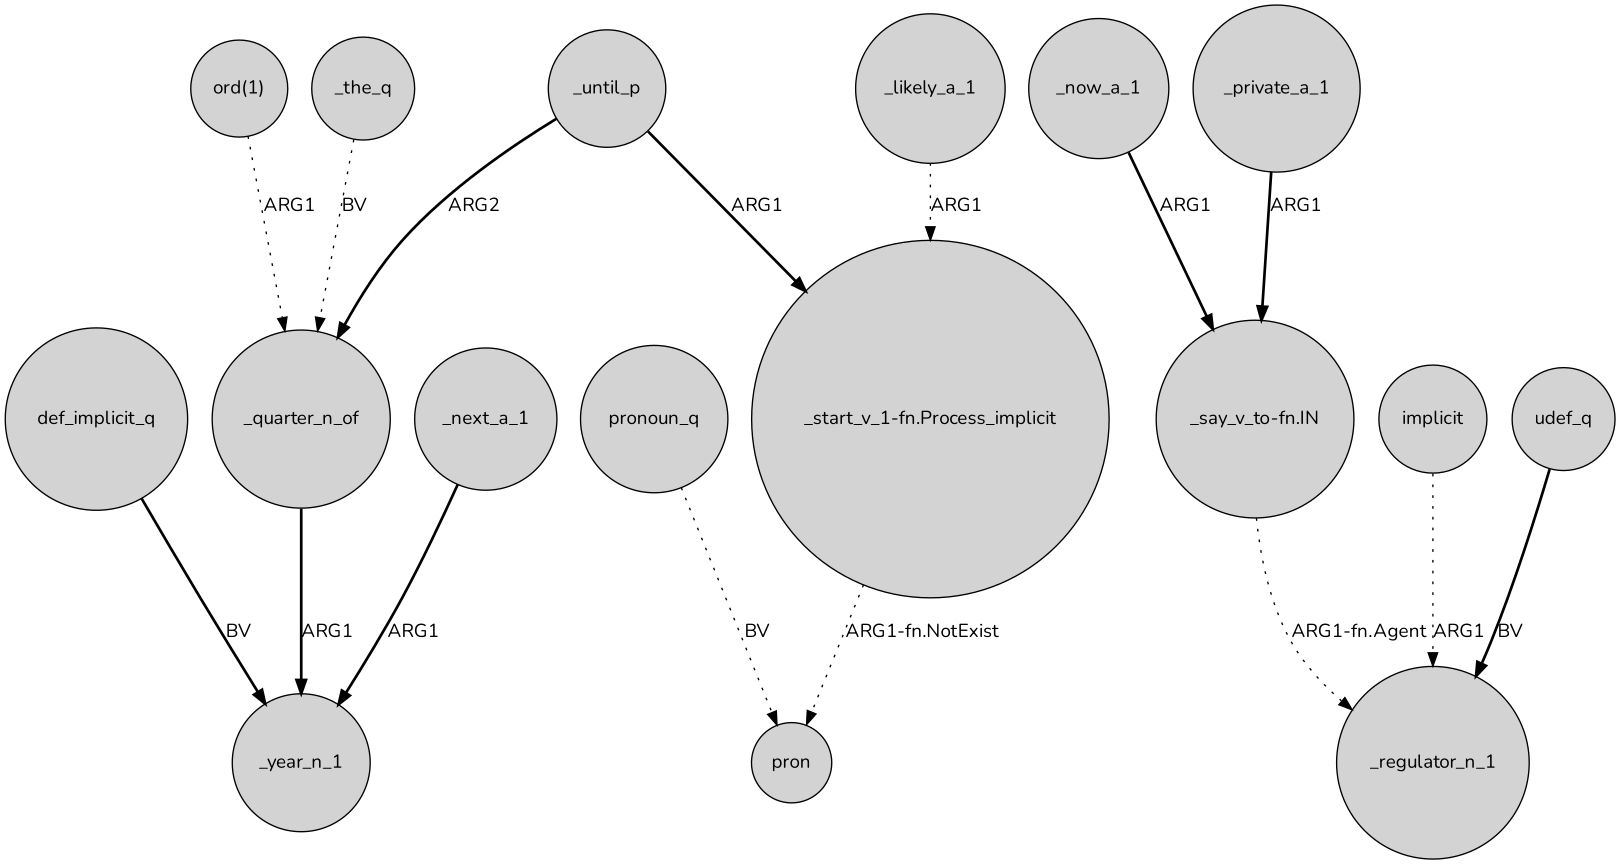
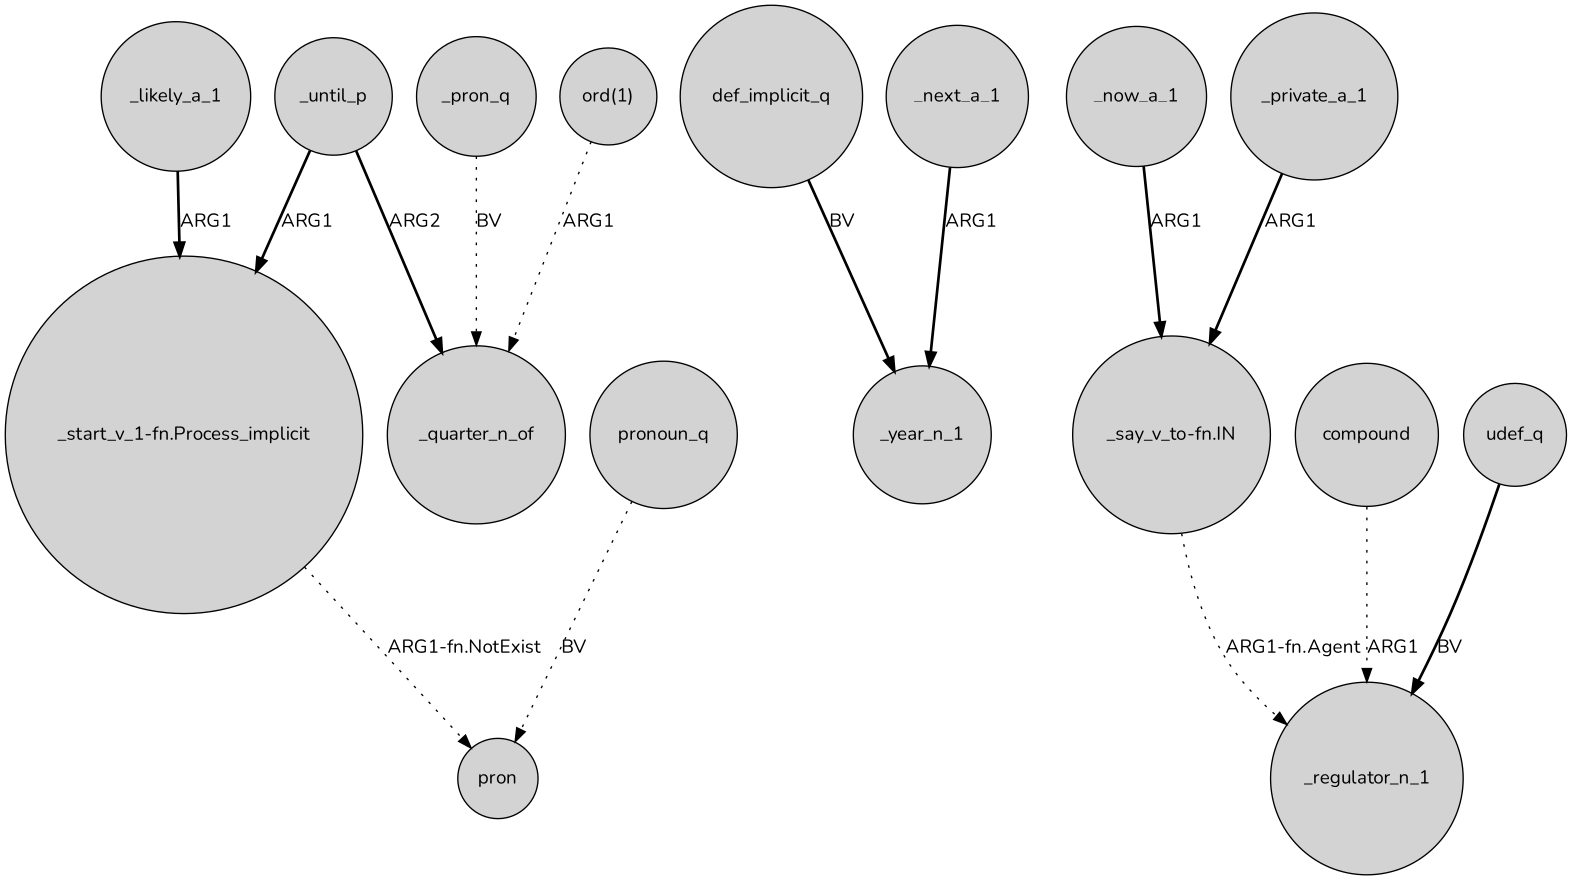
node "_the_q": label "_the_q" -> "_pron_q"
edge "_likely_a_1" -> "_start_v_1-fn.Process_implicit": style dotted -> bold
node "implicit": label "implicit" -> "compound"
edge "_quarter_n_of" -> "_year_n_1": removed, label "ARG1"
